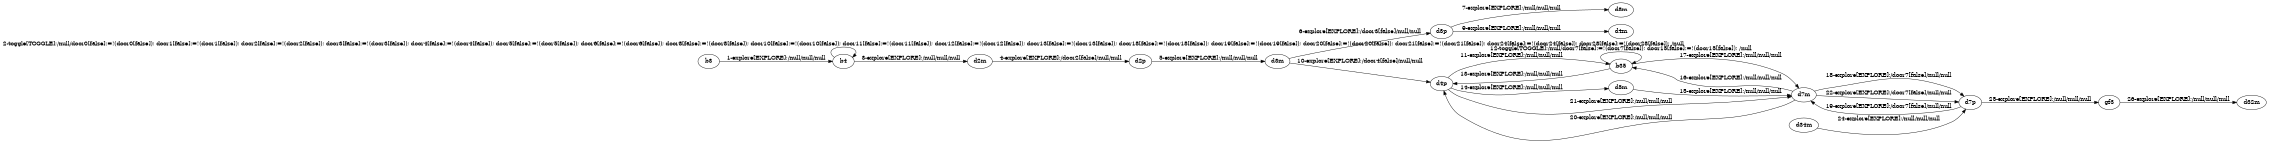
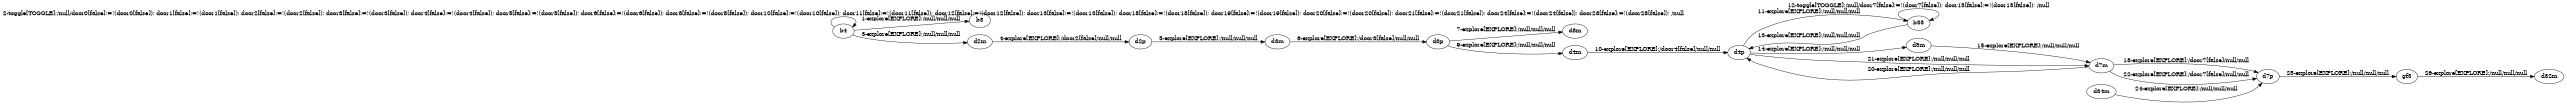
edge "b35" -> "d7m": removed, label "17-explore[EXPLORE];/null/null/null"
edge "b3" -> "b4": reversed
edge "d3m" -> "d4p": now "d4m" -> "d4p"
edge "d7m" -> "b35": removed, label "16-explore[EXPLORE];/null/null/null"
edge "d7p" -> "d7m": removed, label "19-explore[EXPLORE];/door7[false]/null/null"
